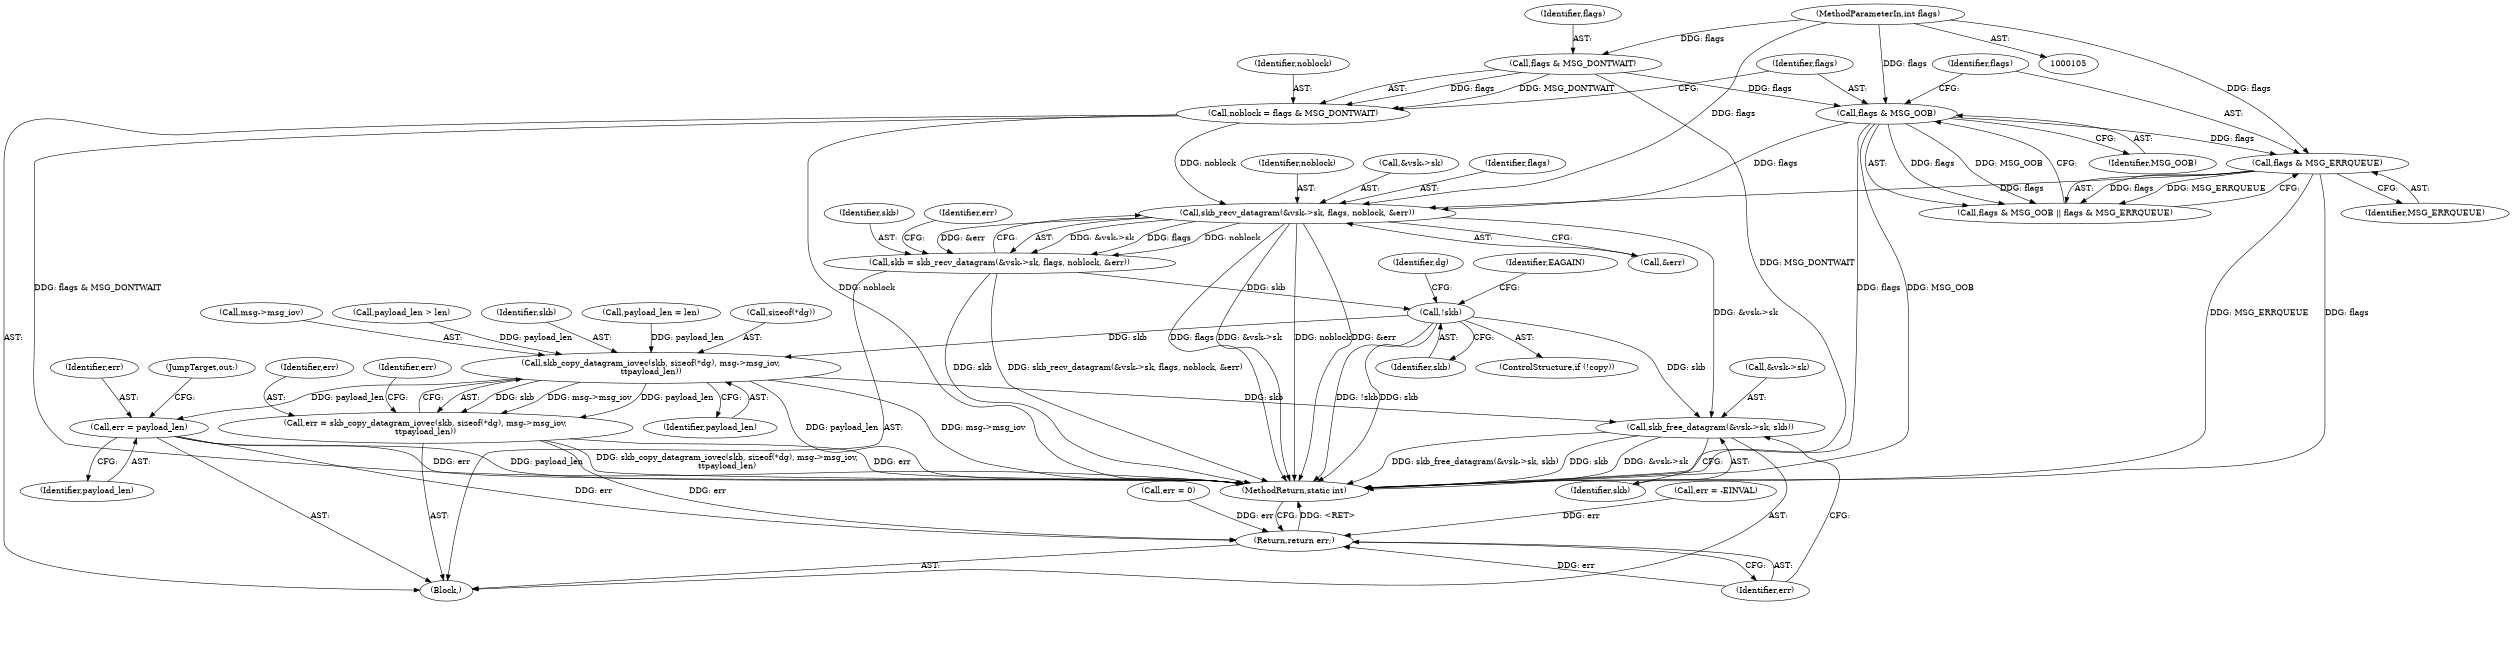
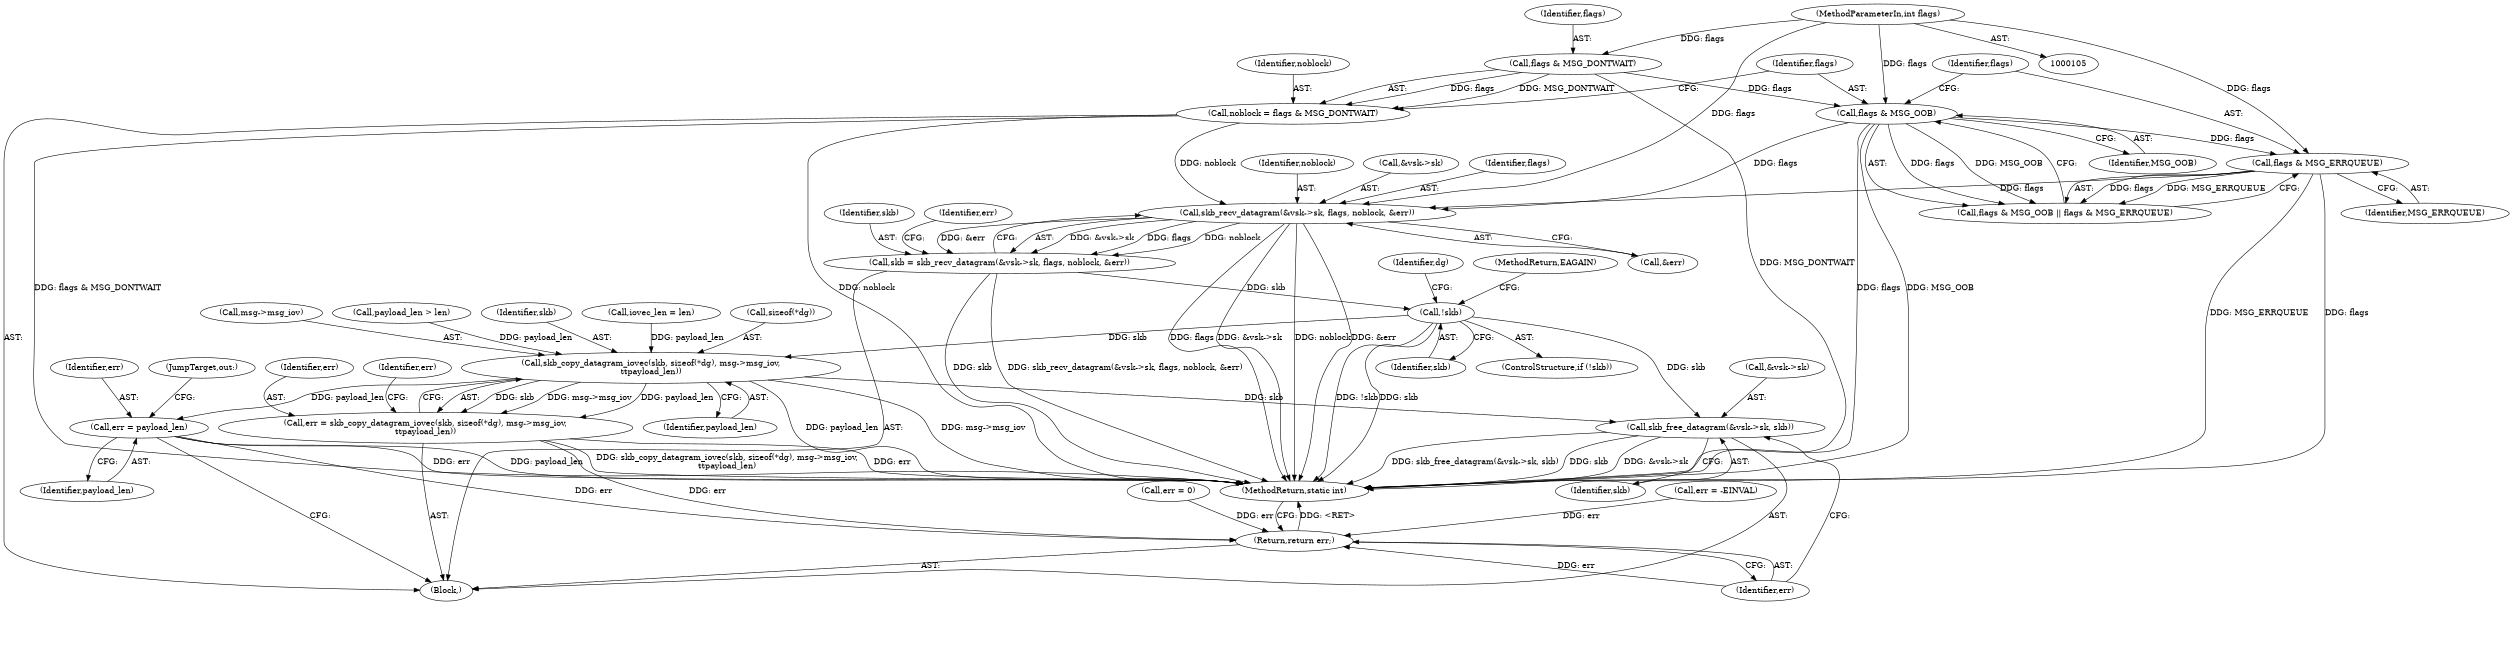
edge "(Call,skb_recv_datagram(&vsk->sk, flags, noblock, &err))" -> "(Call,skb_free_datagram(&vsk->sk, skb))": removed, label "DDG: &vsk->sk"
node "(Identifier,EAGAIN)": label "(Identifier,EAGAIN)" -> "(MethodReturn,EAGAIN)"
node "(Call,payload_len = len)": label "(Call,payload_len = len)" -> "(Call,iovec_len = len)"
node "(ControlStructure,if (!copy))": label "(ControlStructure,if (!copy))" -> "(ControlStructure,if (!skb))"
edge "(Call,err = payload_len)" -> "(Block,)": label "AST: " -> "CFG: "
